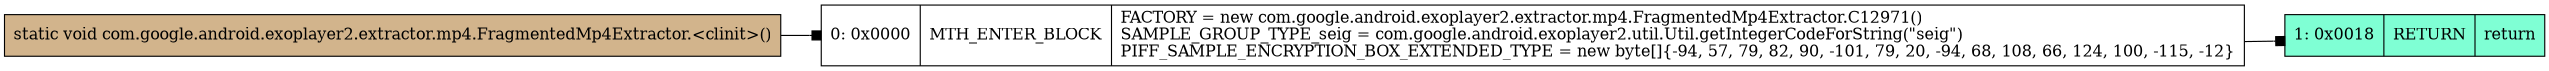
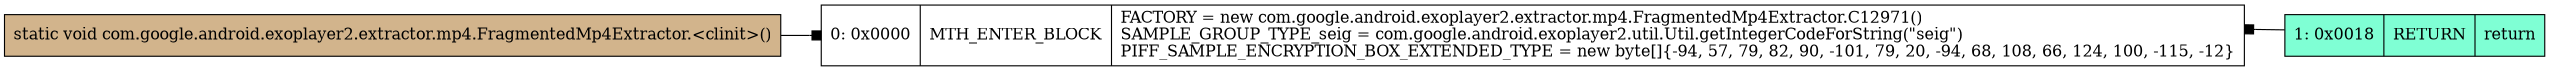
edge "0: 0x0000" -> "1: 0x0018": reversed
